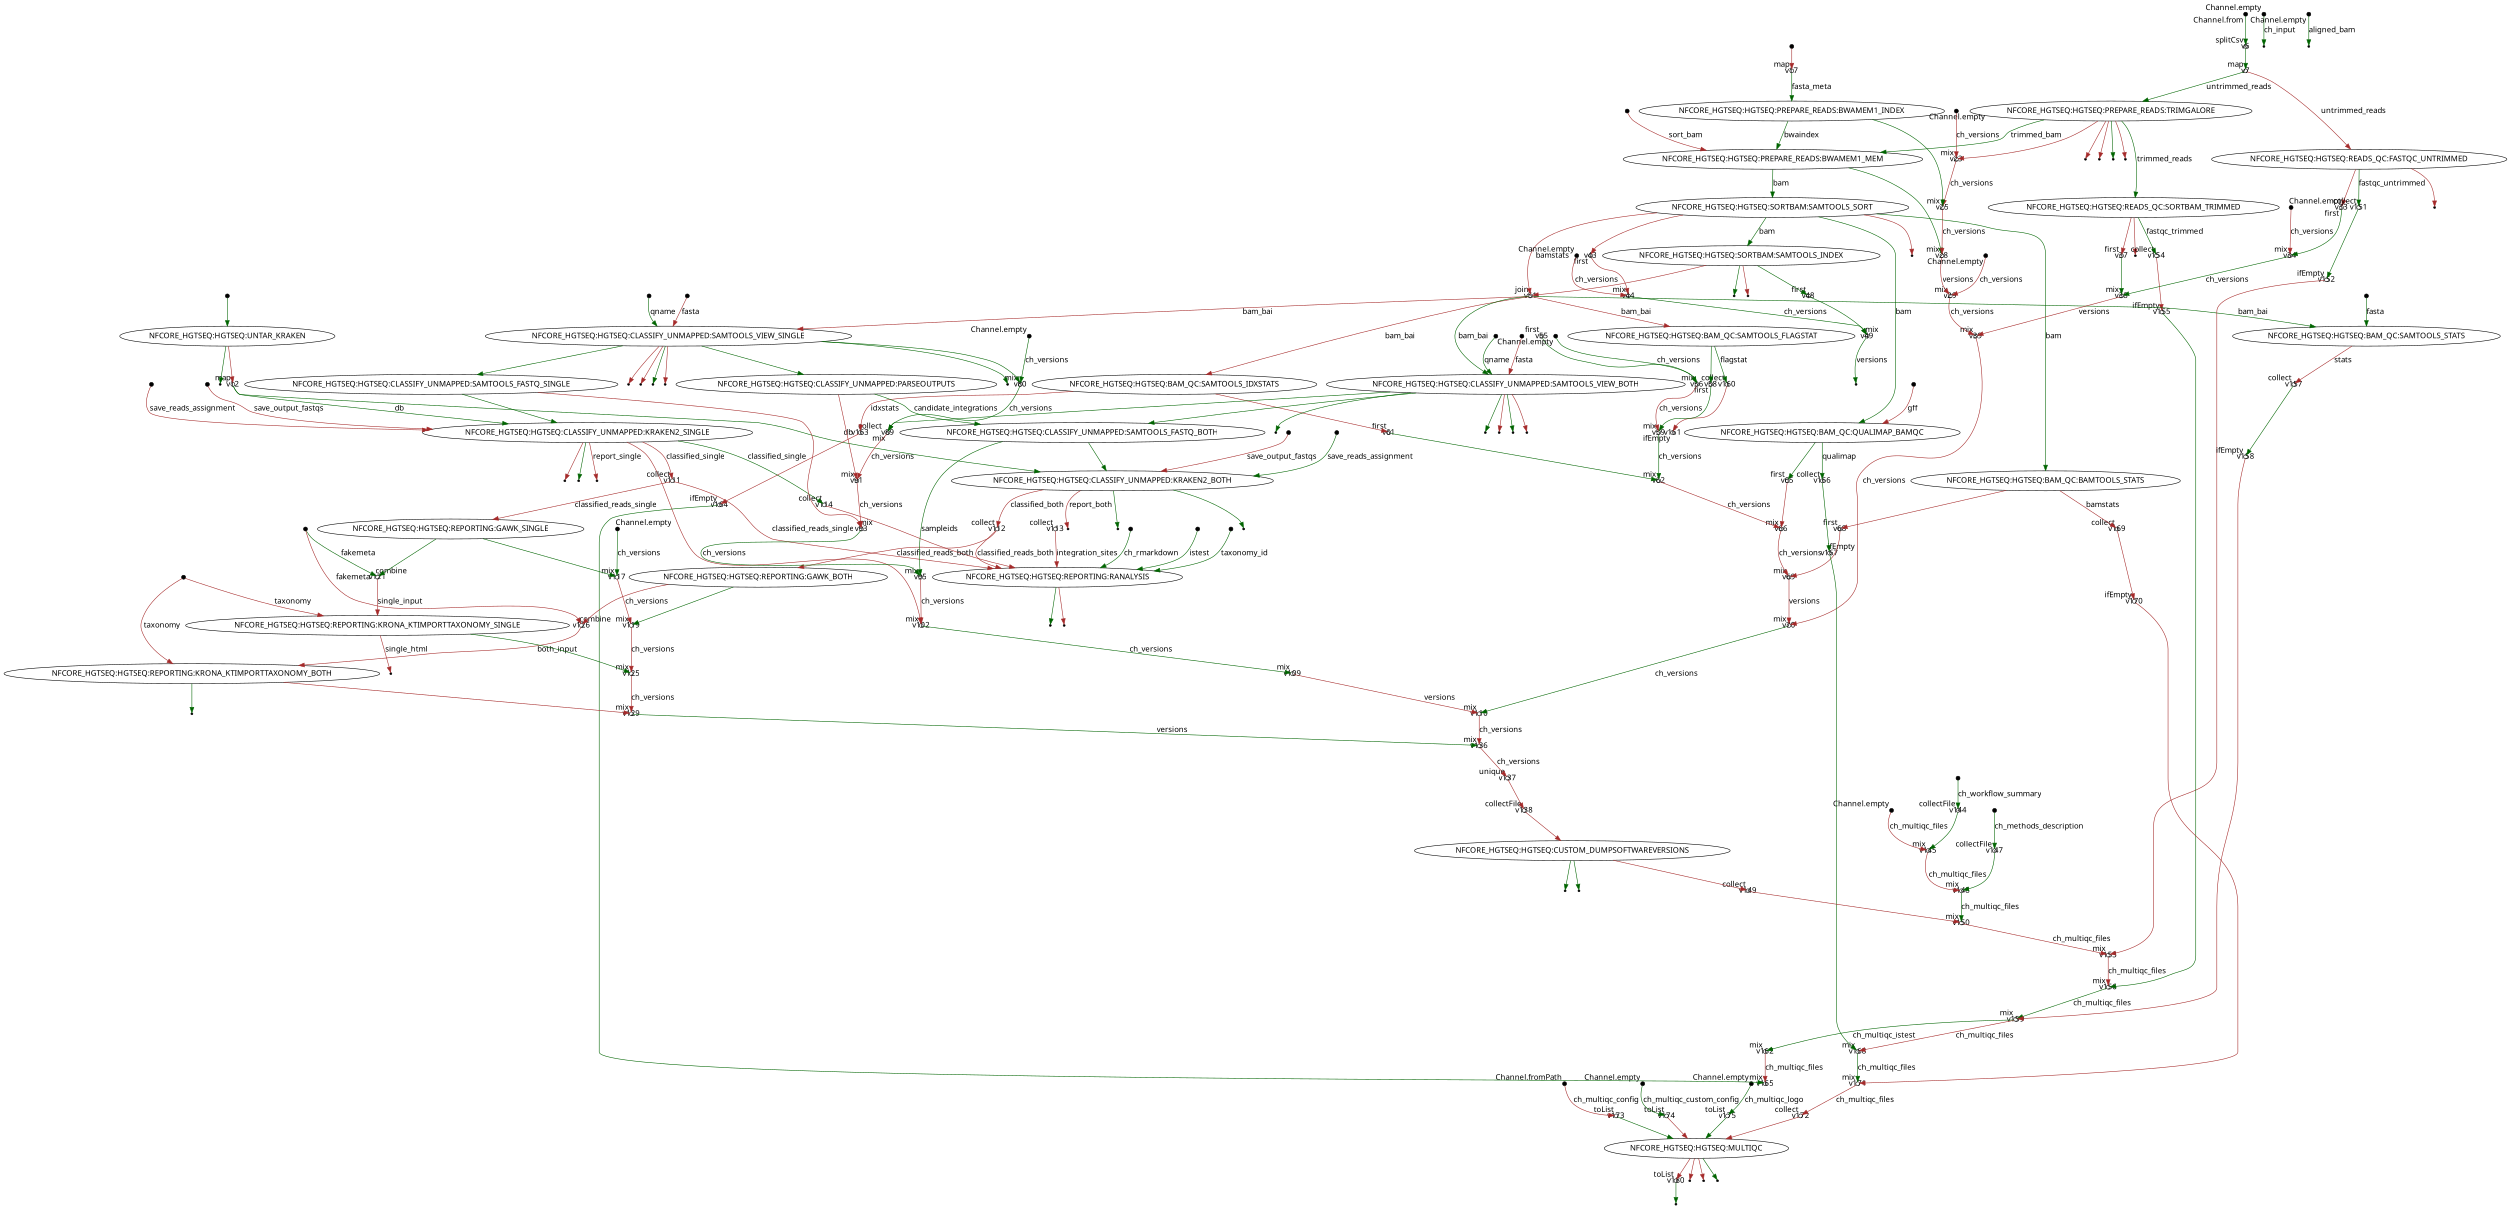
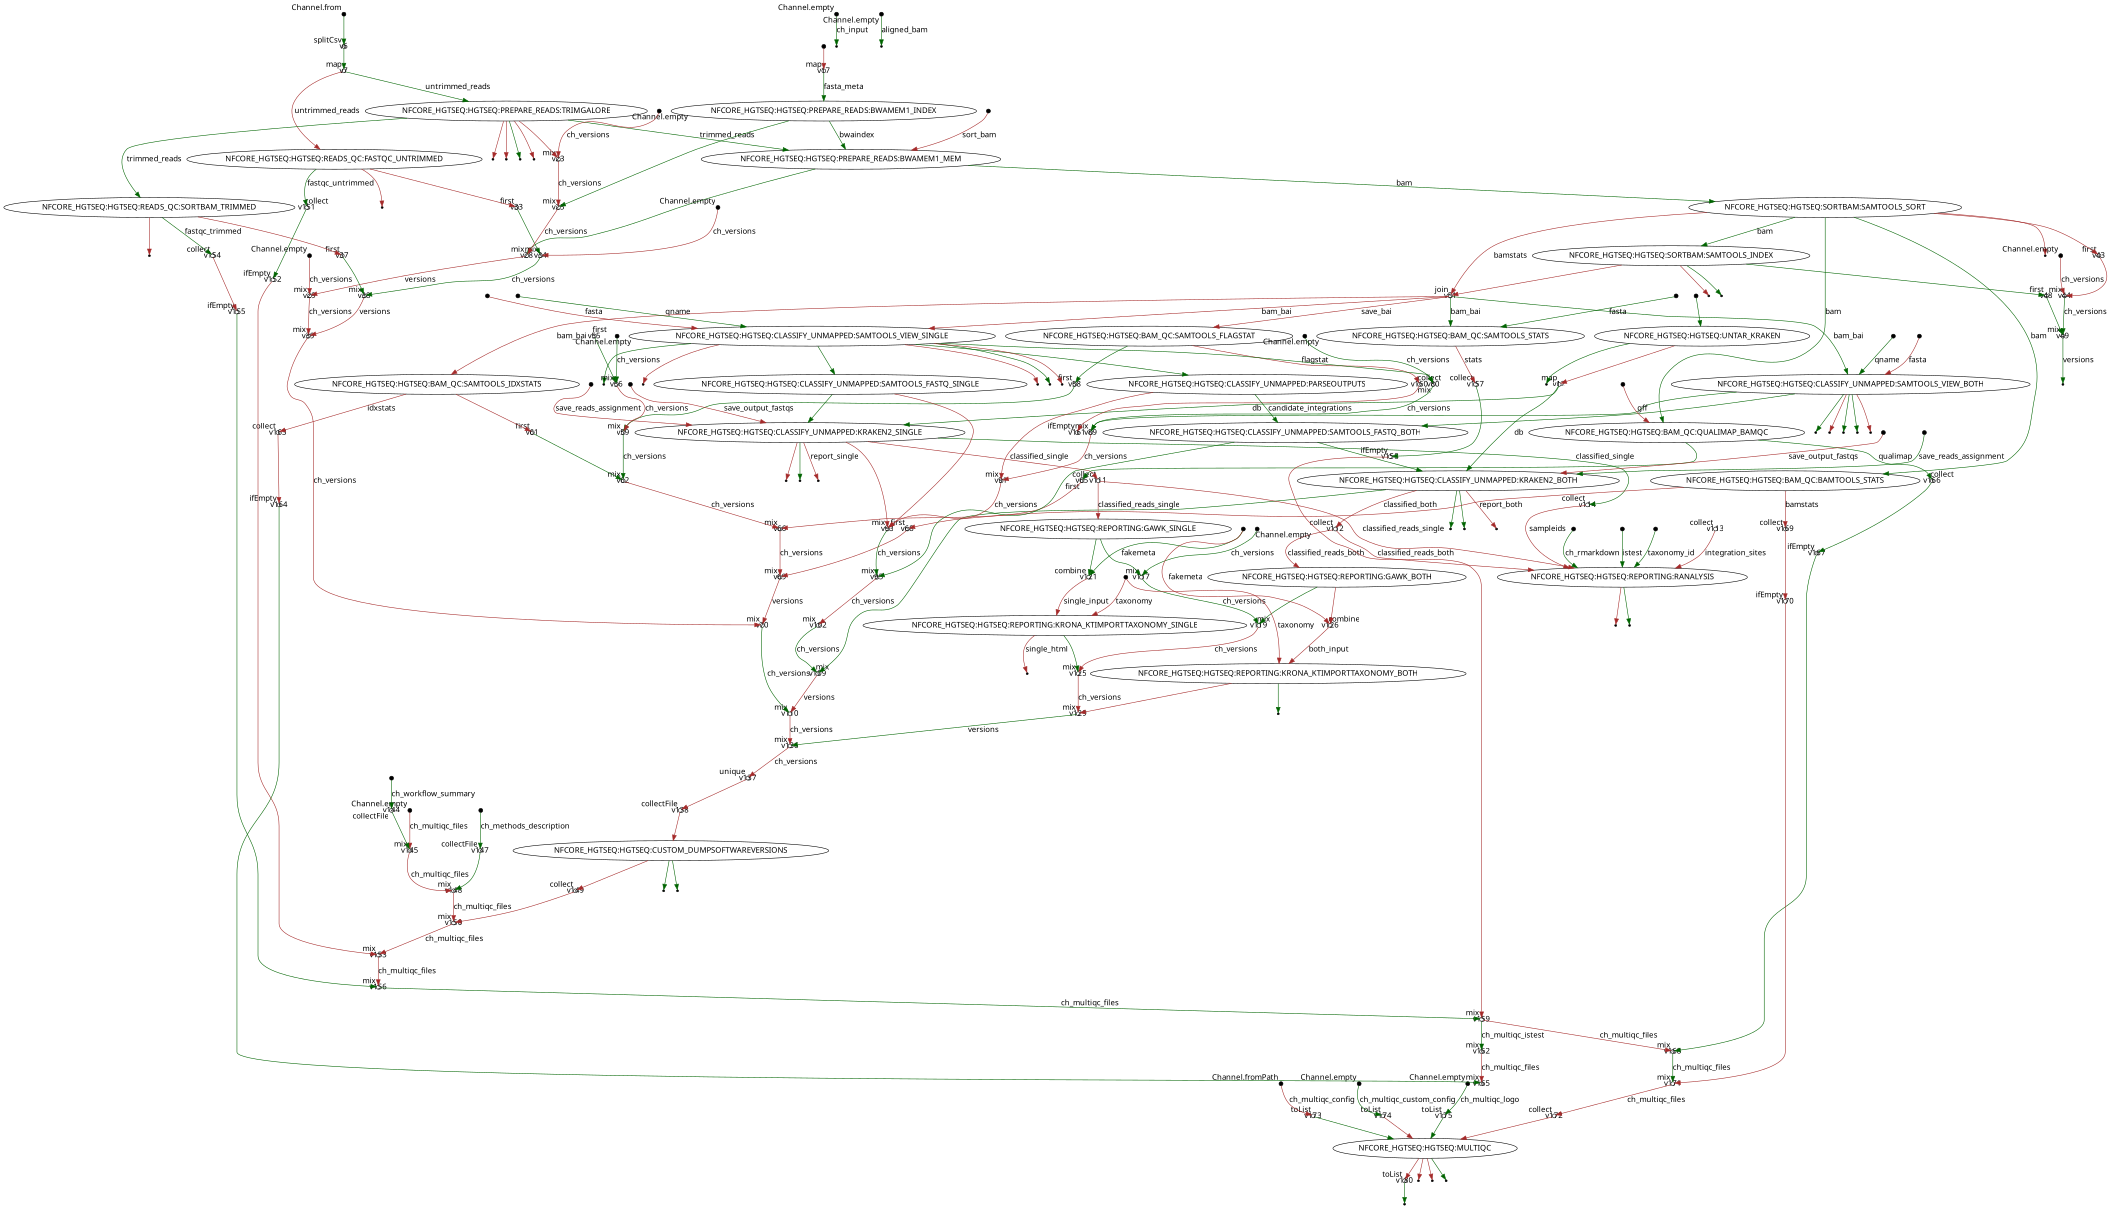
edge "NFCORE_HGTSEQ:HGTSEQ:PREPARE_READS:TRIMGALORE" -> "NFCORE_HGTSEQ:HGTSEQ:PREPARE_READS:BWAMEM1_MEM": label "trimmed_bam" -> "trimmed_reads"
edge "v51 join" -> "NFCORE_HGTSEQ:HGTSEQ:BAM_QC:SAMTOOLS_FLAGSTAT": label "bam_bai" -> "save_bai"
edge "NFCORE_HGTSEQ:HGTSEQ:BAM_QC:SAMTOOLS_FLAGSTAT" -> "v160 collect": color darkgreen -> brown
edge "NFCORE_HGTSEQ:HGTSEQ:CLASSIFY_UNMAPPED:KRAKEN2_BOTH" -> "v109 mix": added
edge "NFCORE_HGTSEQ:HGTSEQ:CLASSIFY_UNMAPPED:KRAKEN2_SINGLE" -> "v102 mix": now "NFCORE_HGTSEQ:HGTSEQ:CLASSIFY_UNMAPPED:KRAKEN2_SINGLE" -> "v93 mix"
edge "v117 mix" -> "v119 mix": color brown -> darkgreen
edge "v148 mix" -> "v150 mix": color darkgreen -> brown
